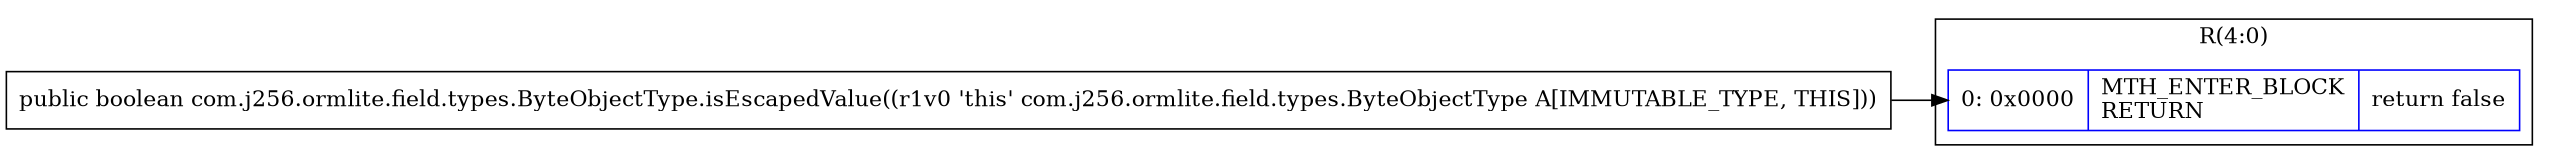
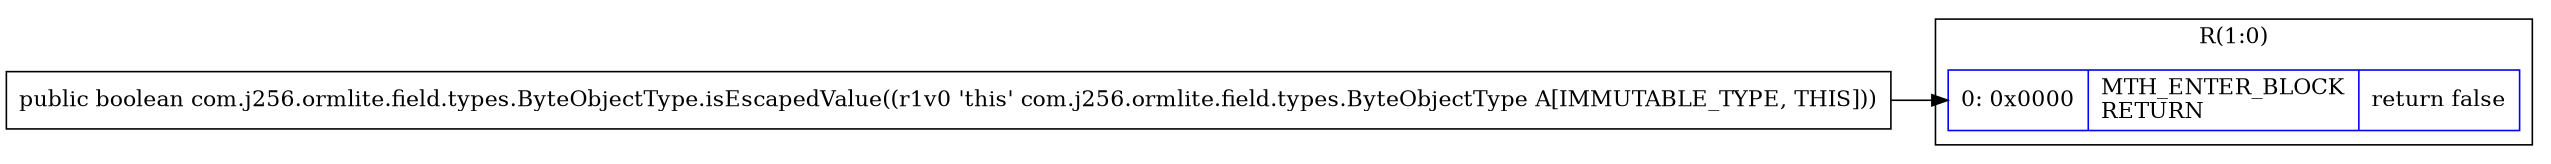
cluster "R(4:0)": label "R(4:0)" -> "R(1:0)"
